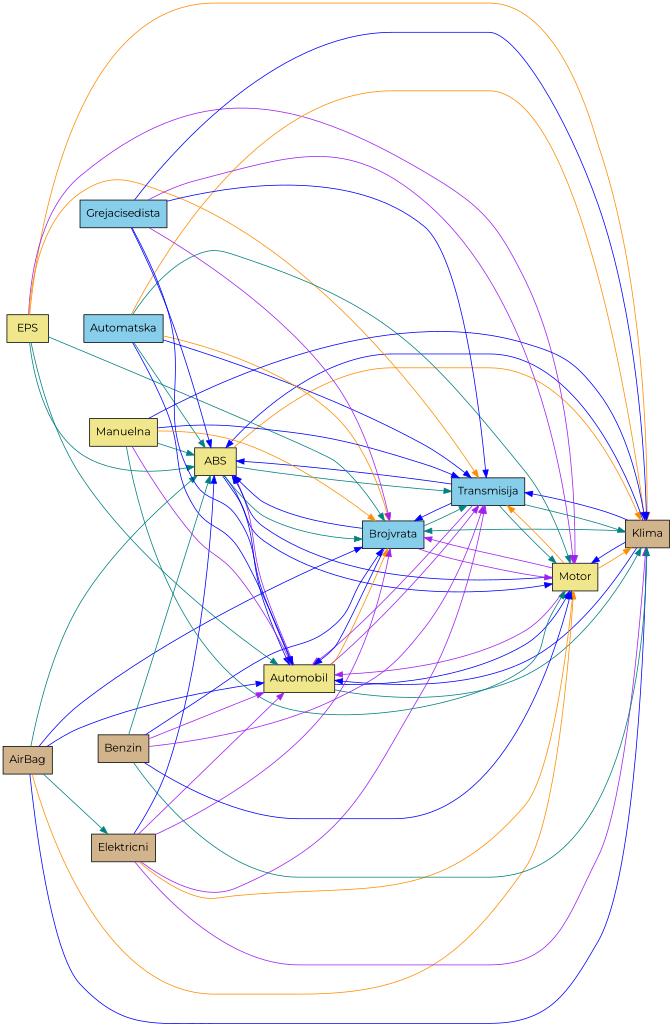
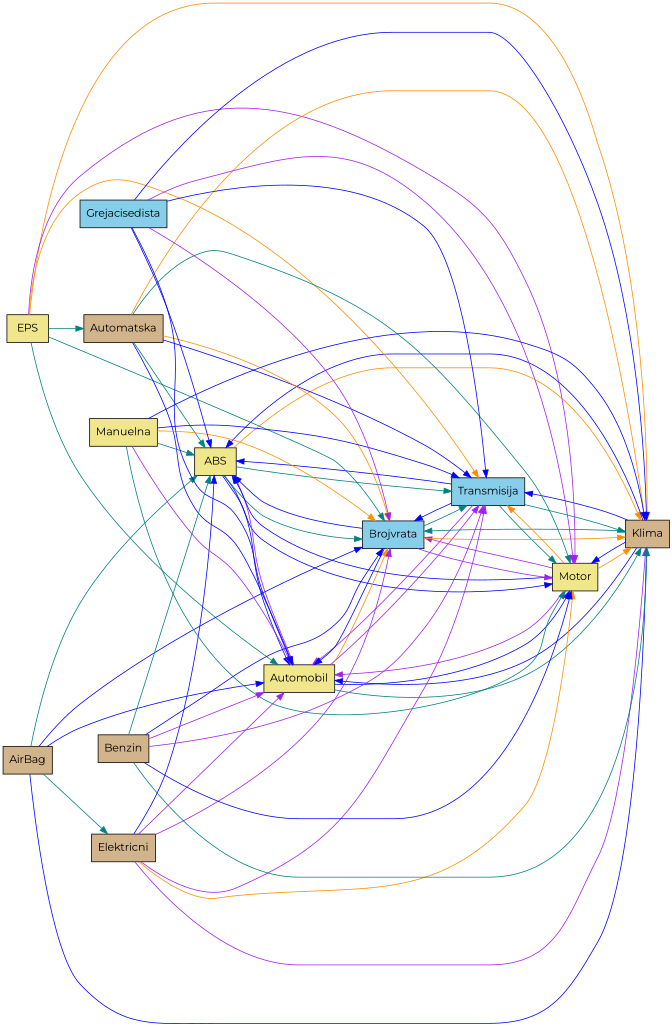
node "Automatska": fillcolor skyblue -> tan
edge "EPS" -> "ABS": now "EPS" -> "Automatska"
edge "Brojvrata" -> "Klima": added
edge "AirBag" -> "Motor": removed
